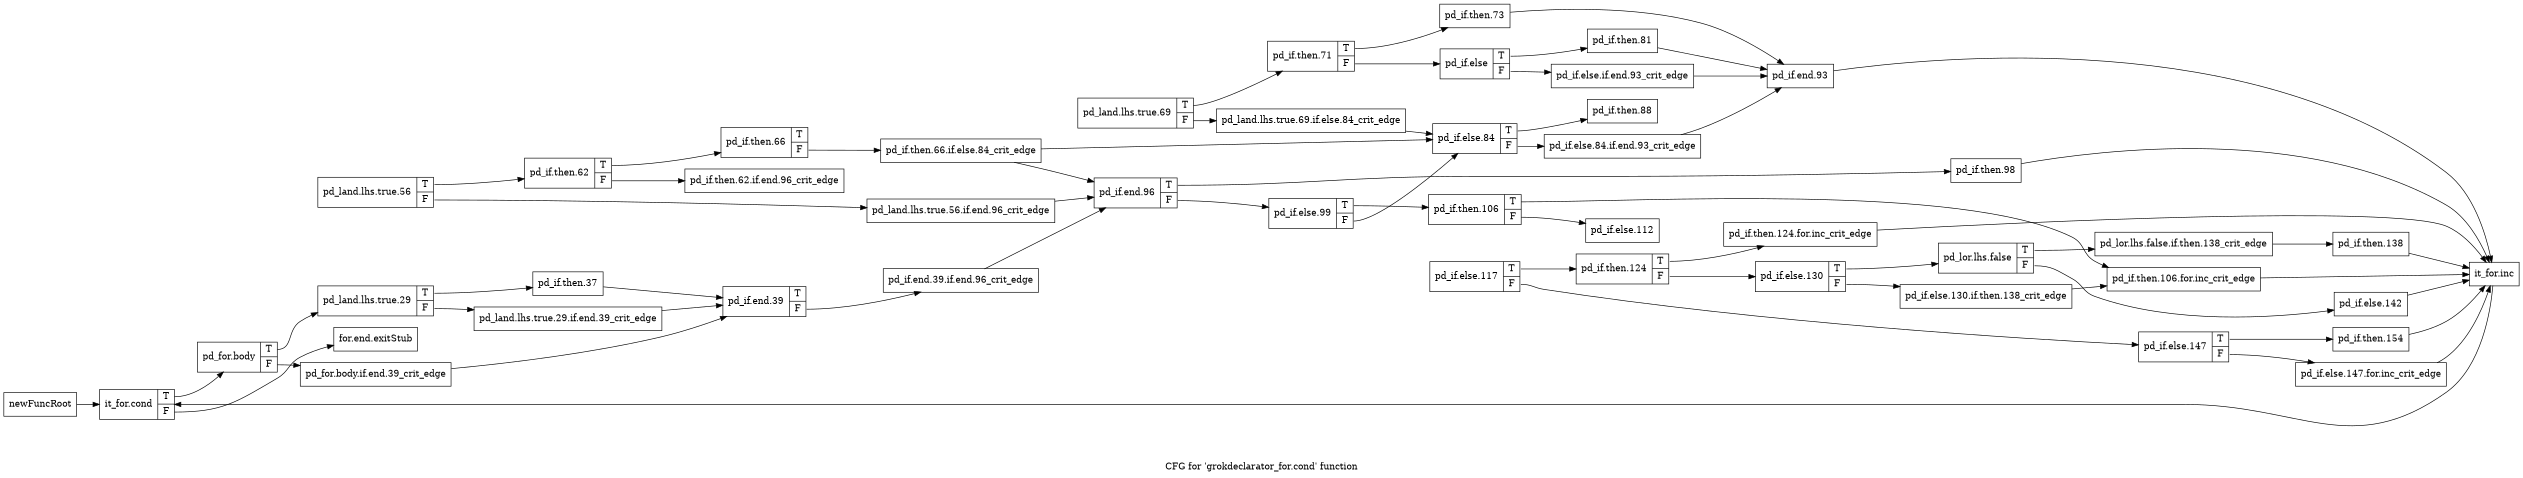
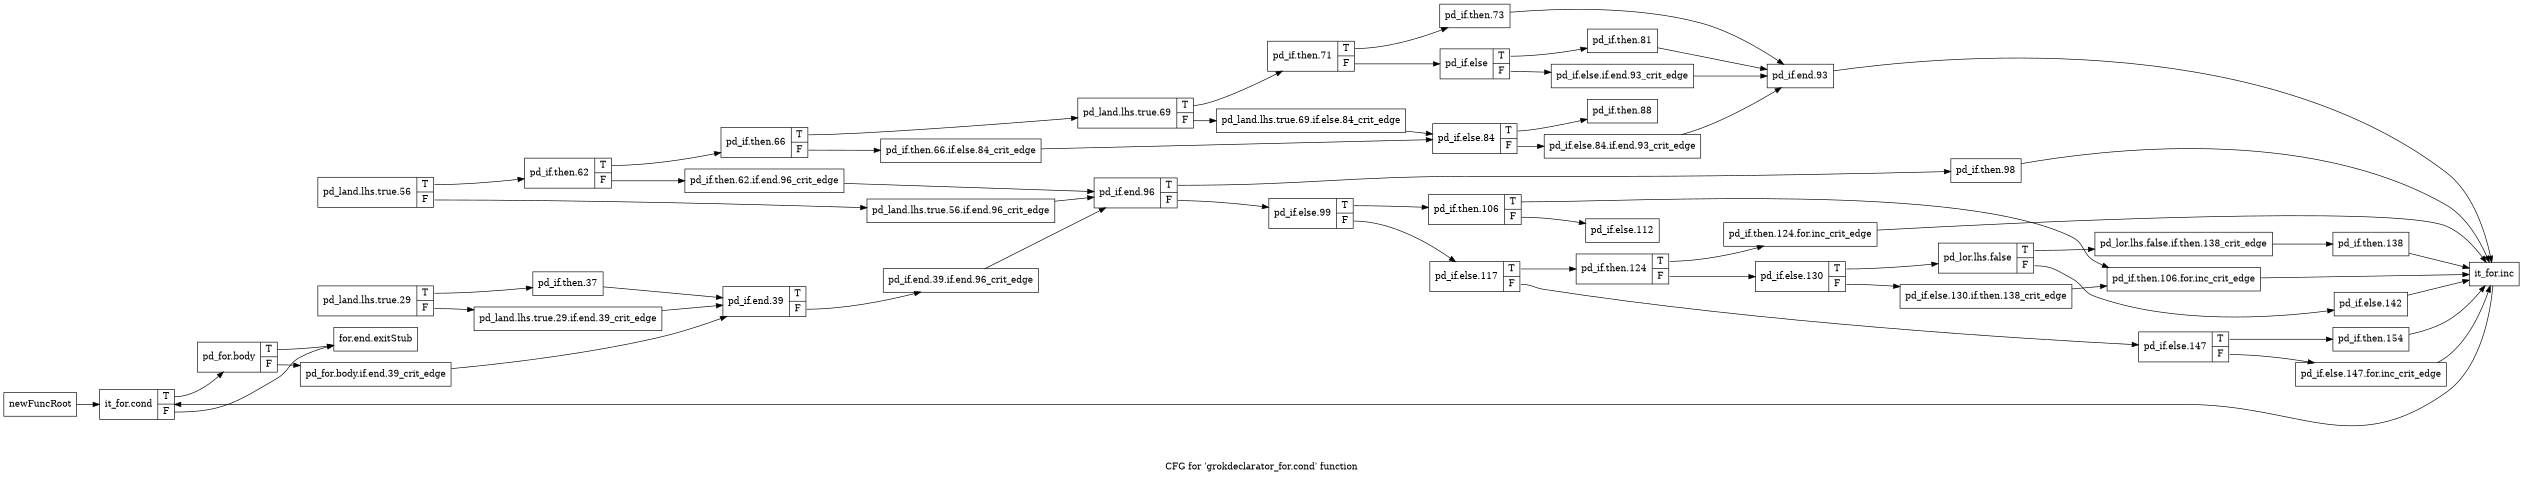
edge "pd_if.then.66" -> "pd_land.lhs.true.69": added
edge "pd_if.then.66.if.else.84_crit_edge" -> "pd_if.end.96": now "pd_if.then.62.if.end.96_crit_edge" -> "pd_if.end.96"
edge "pd_if.else.99" -> "pd_if.else.84": now "pd_if.else.99" -> "pd_if.else.117"
edge "pd_for.body" -> "pd_land.lhs.true.29": now "pd_for.body" -> "for.end.exitStub"
